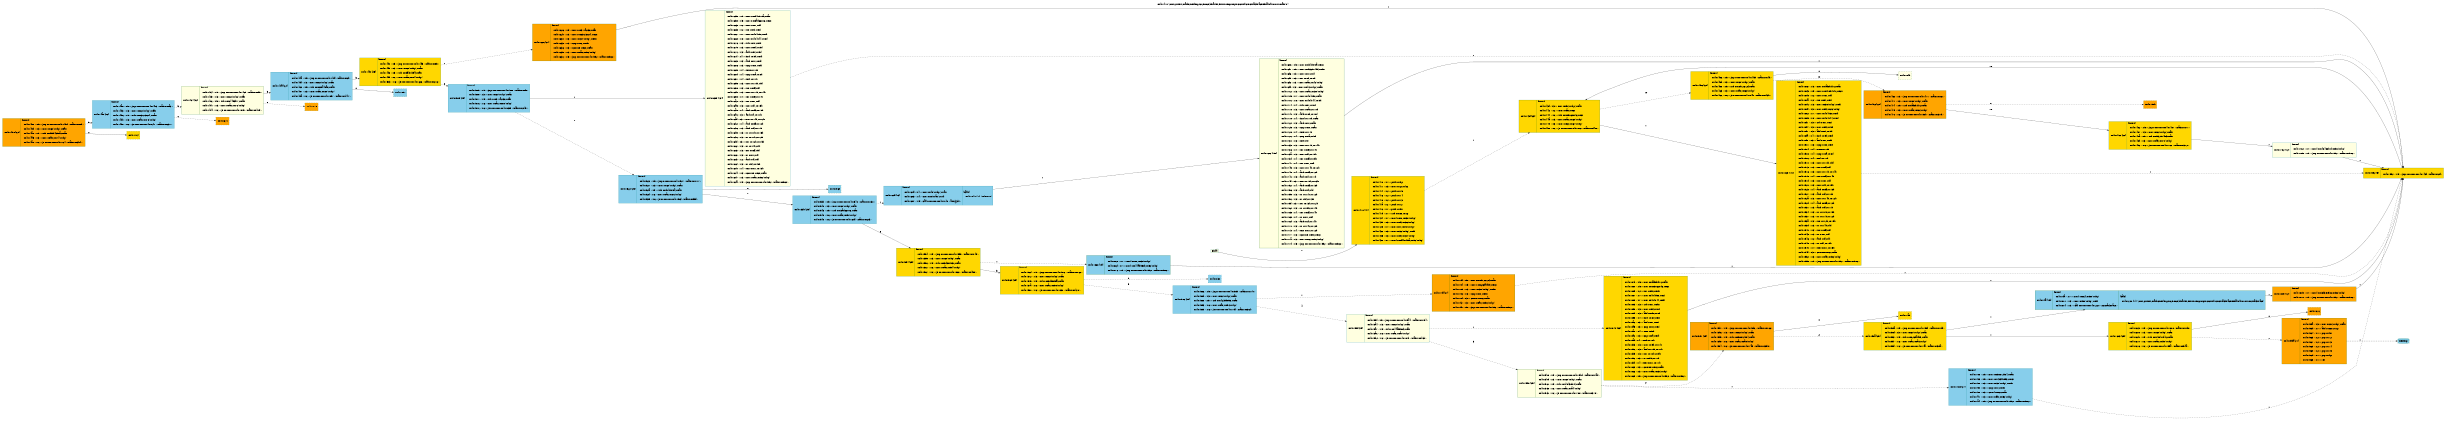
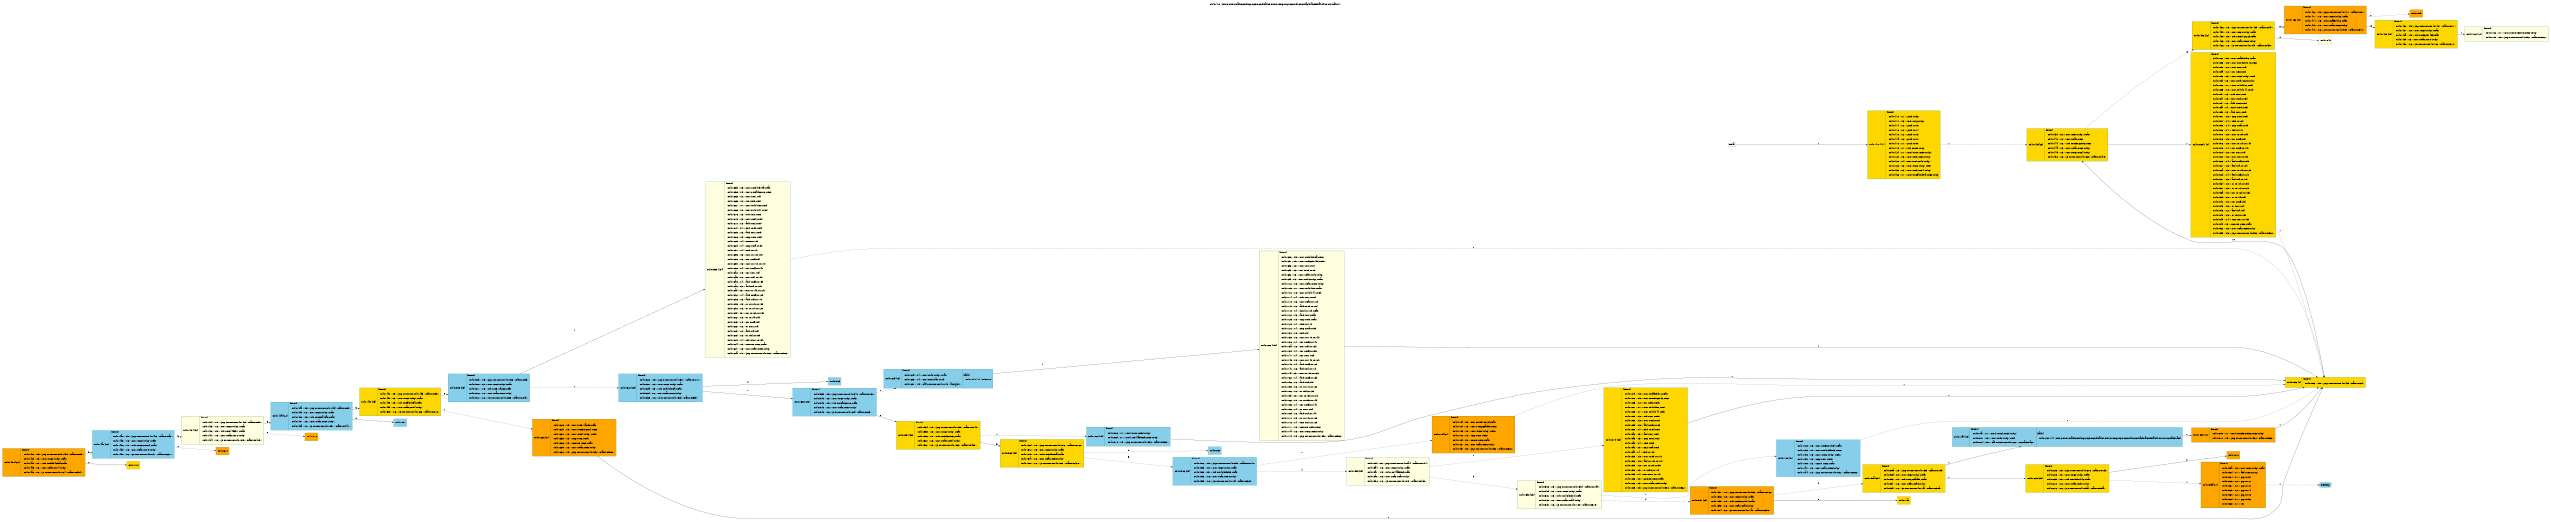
edge "0x401782 [12]" -> "0x401992 [5]": removed, label "1"
